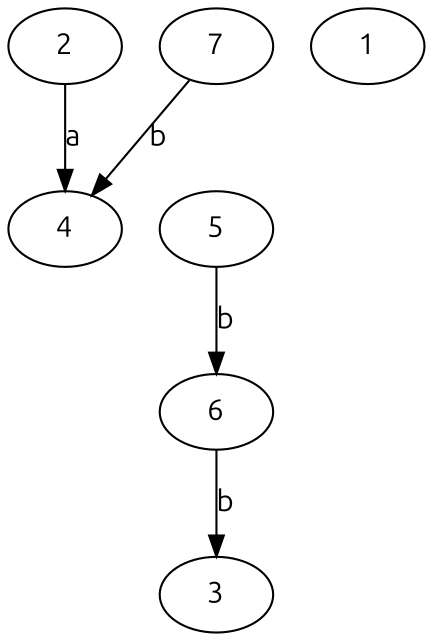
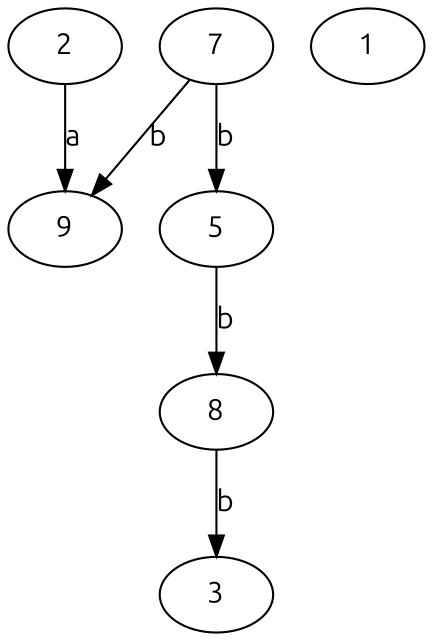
edge "7" -> "5": added, label "b"
node "4": label "4" -> "9"
node "6": label "6" -> "8"
